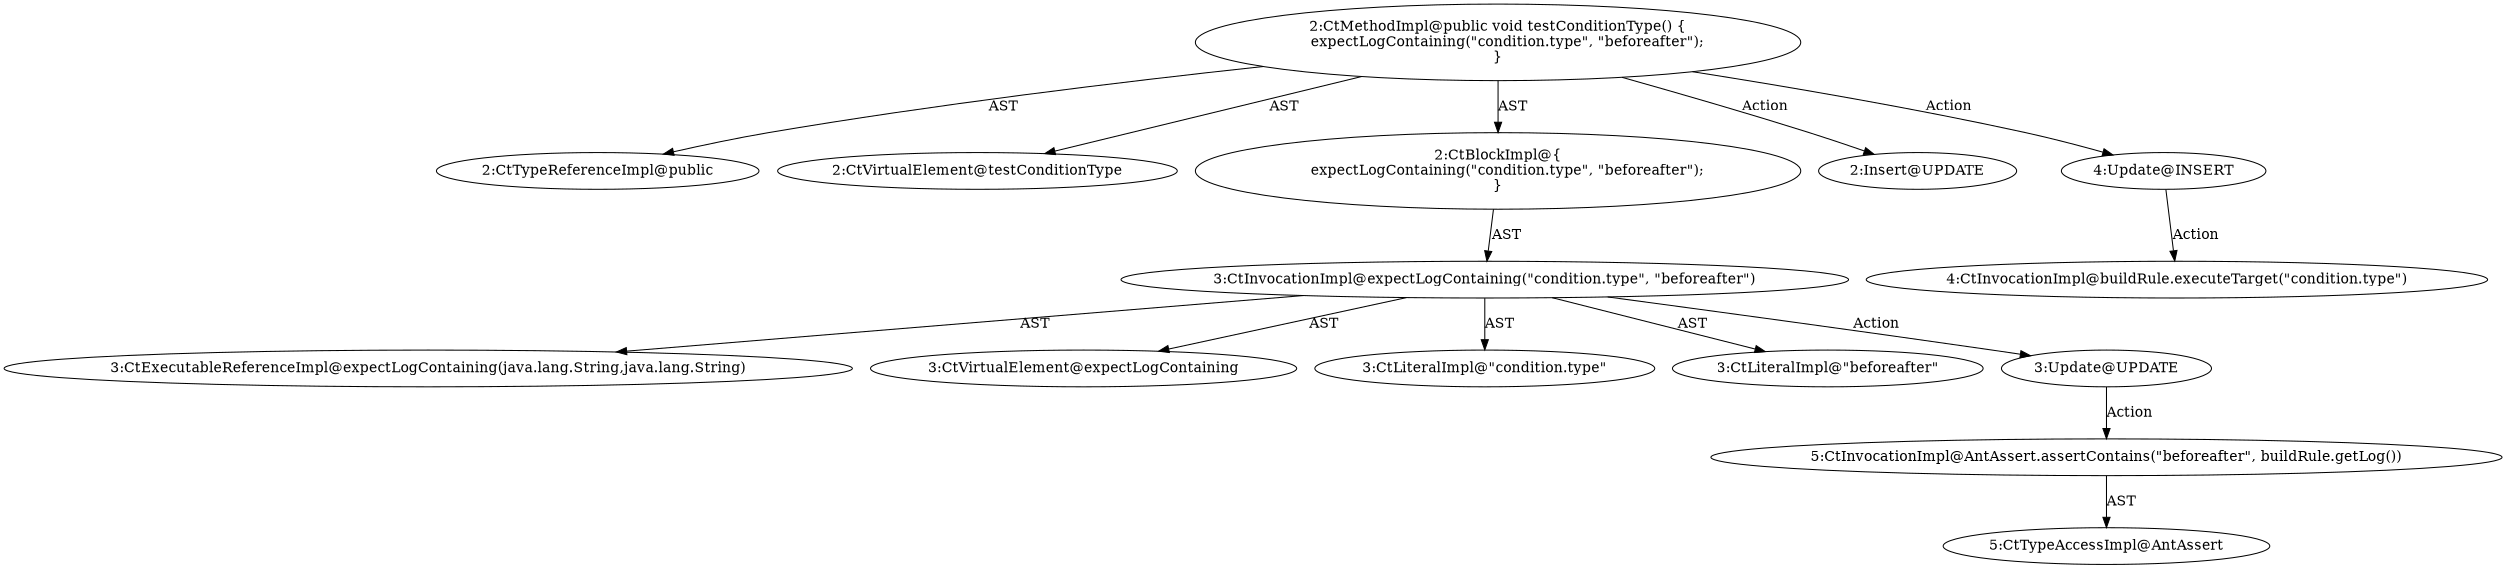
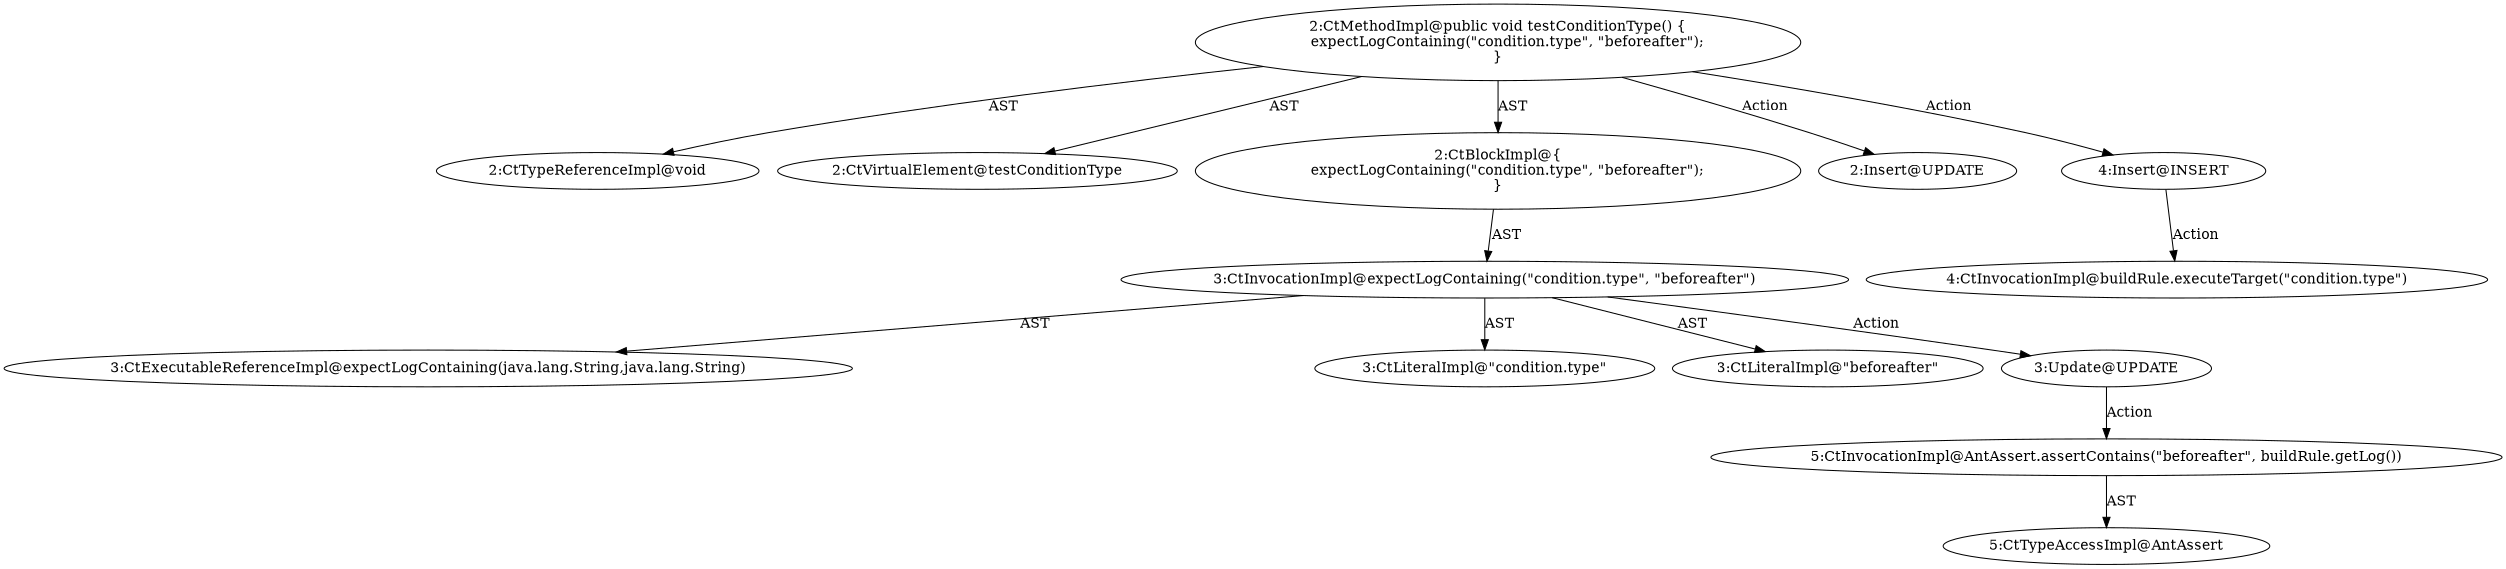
node "2:CtTypeReferenceImpl@public": label "2:CtTypeReferenceImpl@public" -> "2:CtTypeReferenceImpl@void"
node "4:Update@INSERT": label "4:Update@INSERT" -> "4:Insert@INSERT"
node "3:CtVirtualElement@expectLogContaining": removed
